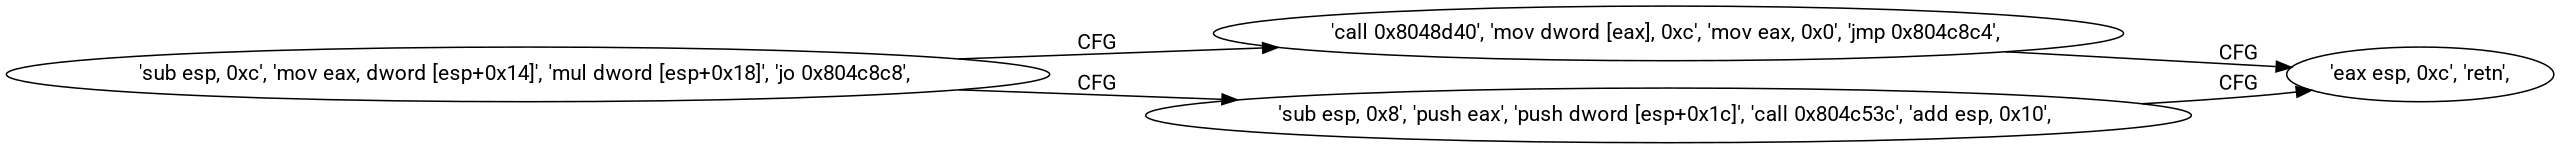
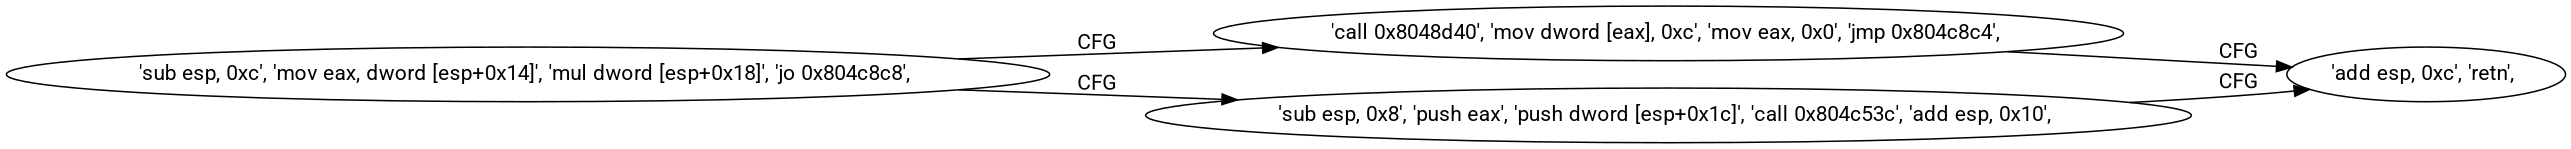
node "'eax esp, 0xc', 'retn',": label "'eax esp, 0xc', 'retn'," -> "'add esp, 0xc', 'retn',"
